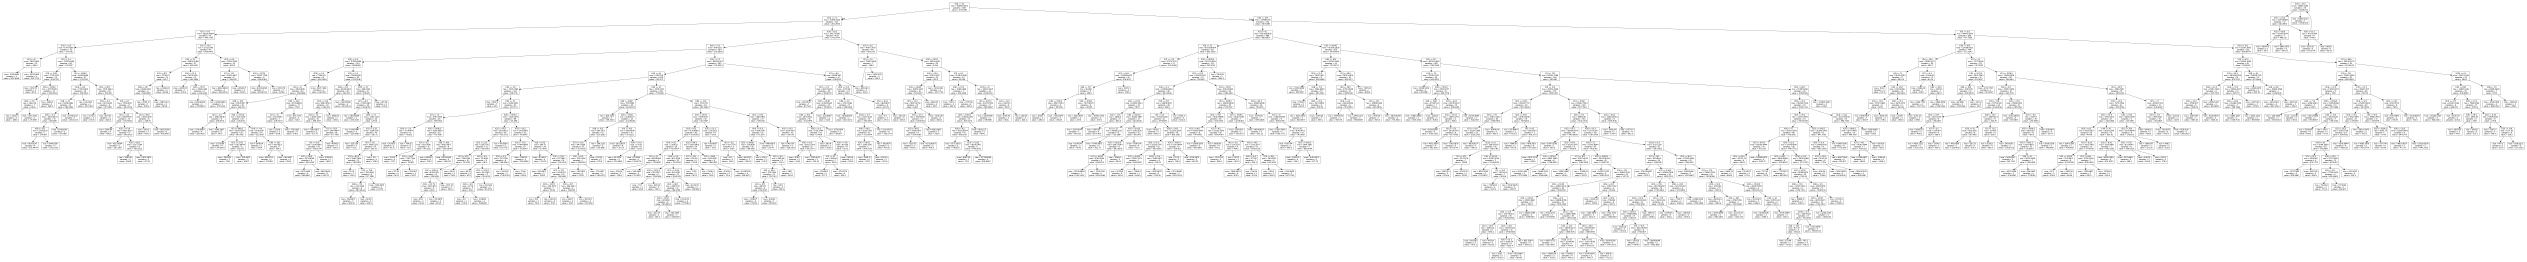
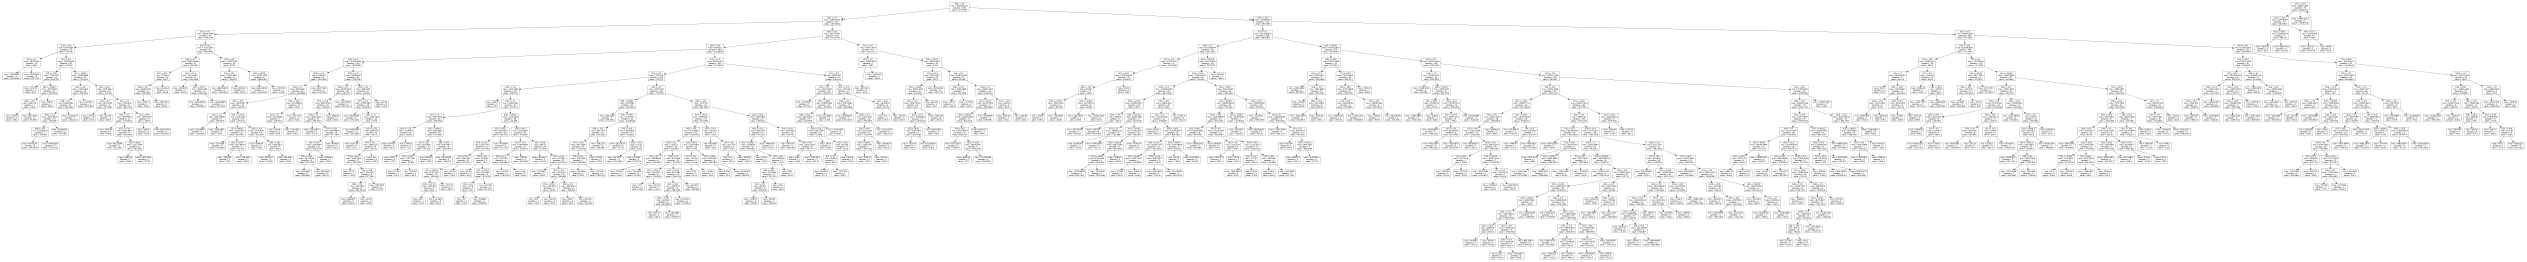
edge "X[1] <= 8.5 mse = 8889.1281 samples = 51 value = 256.2921" -> "mse = 6563.64 samples = 4 value = 182.4": now "X[1] <= 8.5 mse = 8889.1281 samples = 51 value = 256.2921" -> "X[1] <= 2.5 mse = 4921.5385 samples = 28 value = 195.6327"
